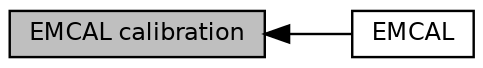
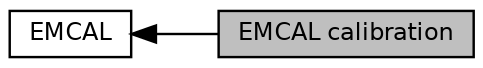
edge "EMCAL" -> "EMCAL calibration": reversed
